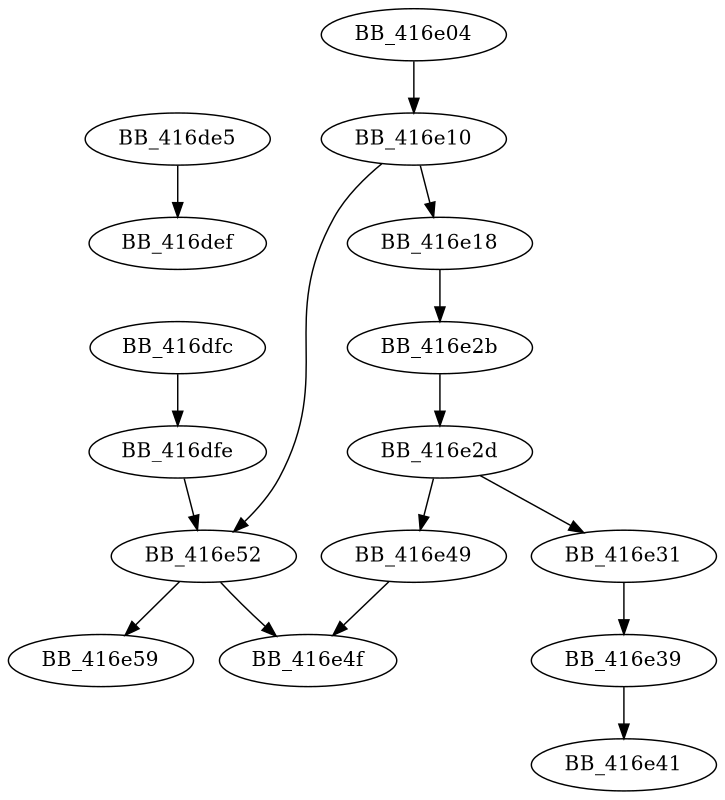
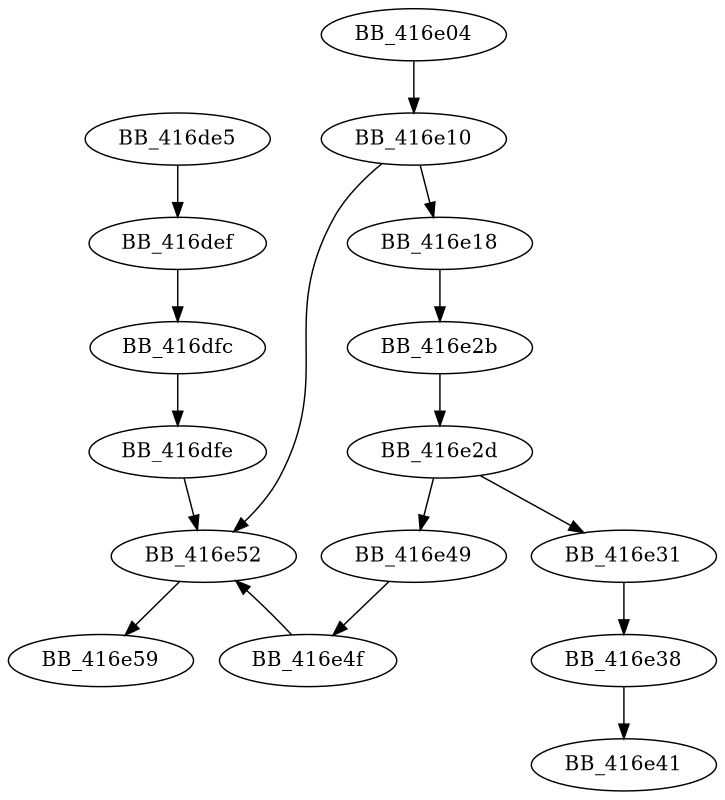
edge "BB_416def" -> "BB_416dfc": added
edge "BB_416e52" -> "BB_416e4f": reversed
node "BB_416e39": label "BB_416e39" -> "BB_416e38"
